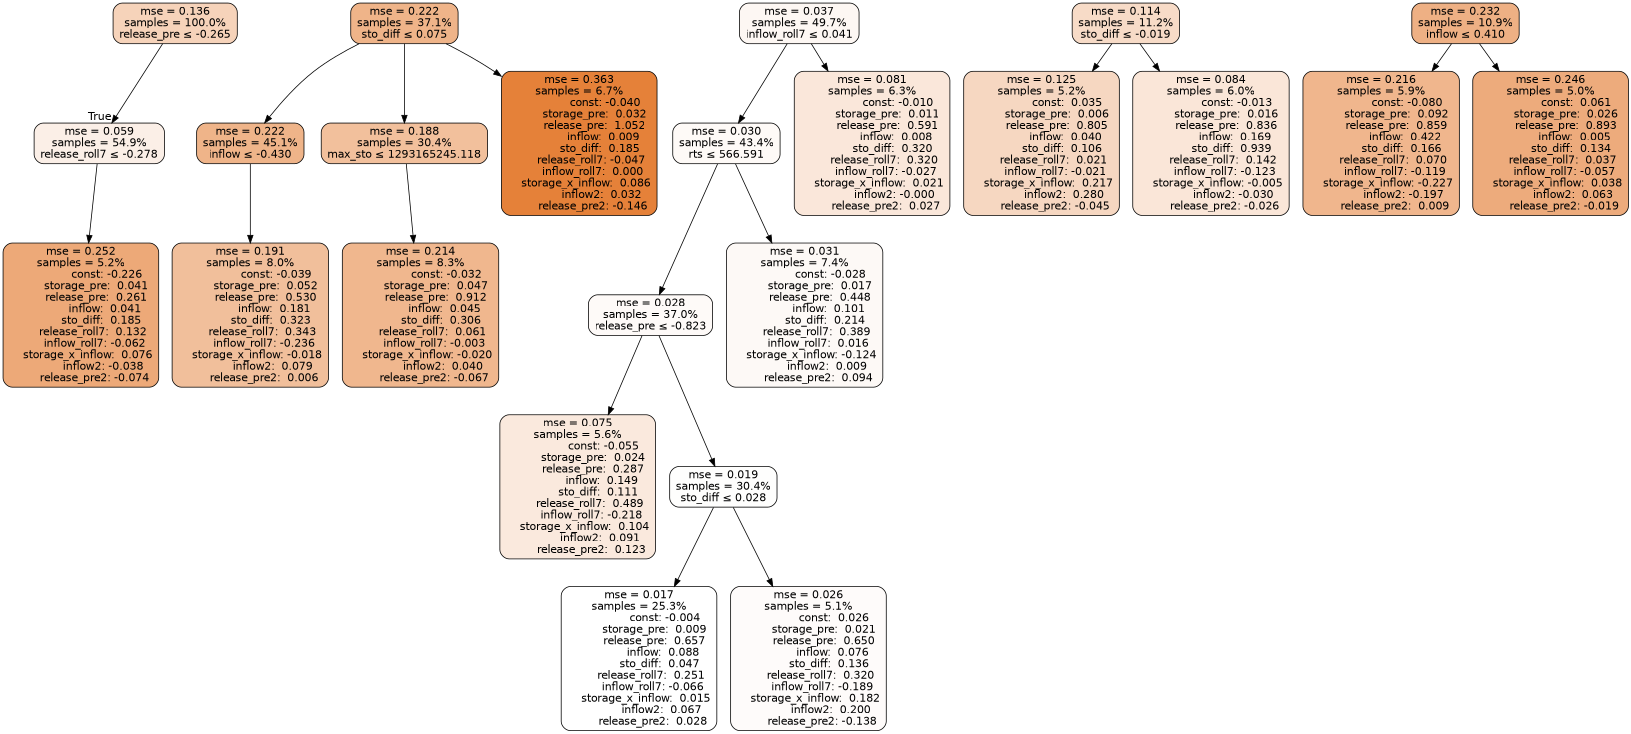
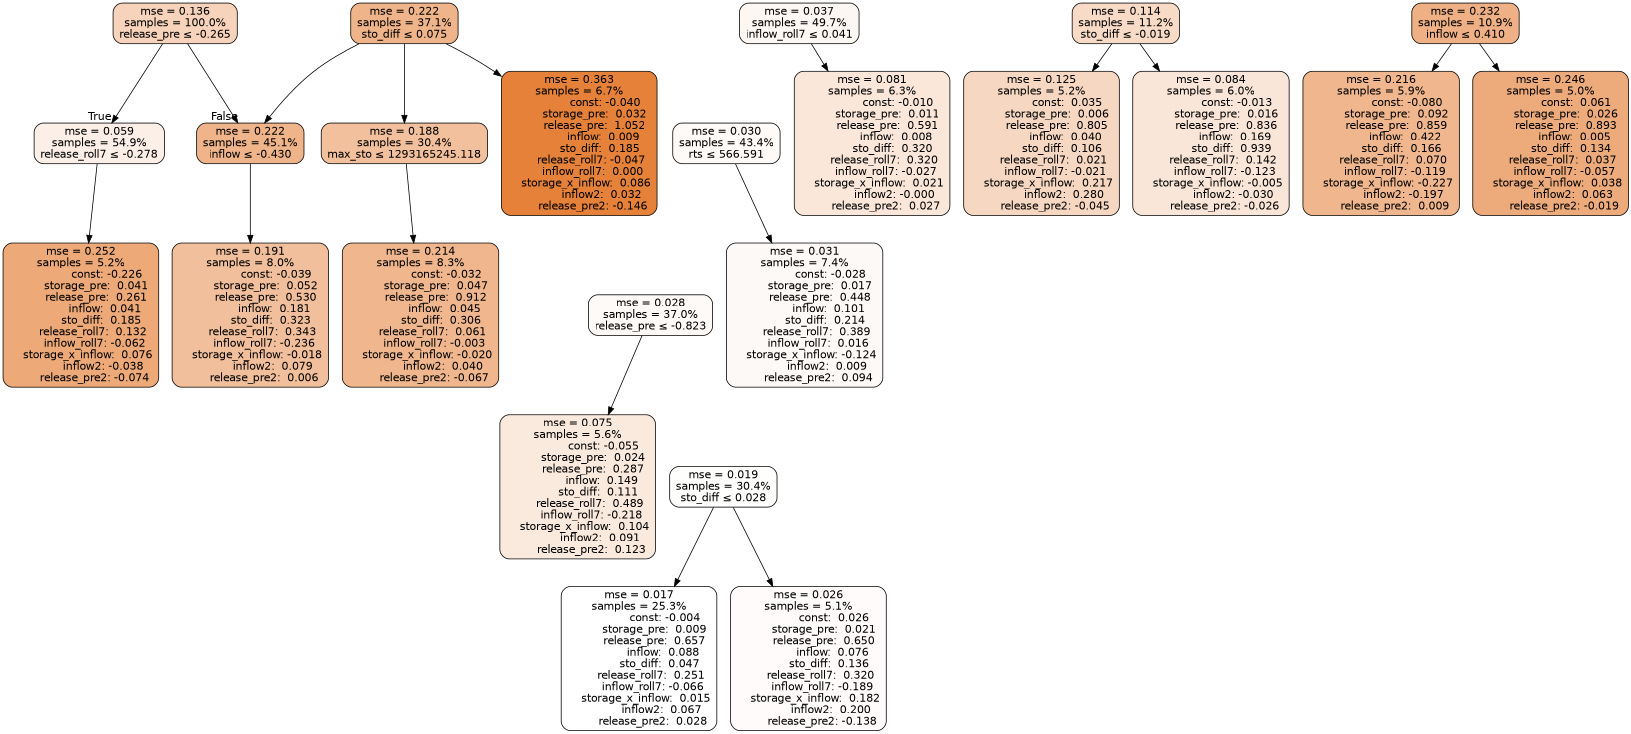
edge "mse = 0.136 samples = 100.0% release_pre ≤ -0.265" -> "mse = 0.222 samples = 45.1% inflow ≤ -0.430": added
edge "mse = 0.037 samples = 49.7% inflow_roll7 ≤ 0.041" -> "mse = 0.030 samples = 43.4% rts ≤ 566.591": removed
edge "mse = 0.030 samples = 43.4% rts ≤ 566.591" -> "mse = 0.028 samples = 37.0% release_pre ≤ -0.823": removed
edge "mse = 0.028 samples = 37.0% release_pre ≤ -0.823" -> "mse = 0.019 samples = 30.4% sto_diff ≤ 0.028": removed
